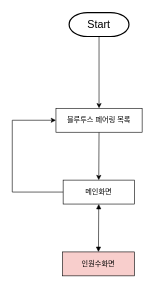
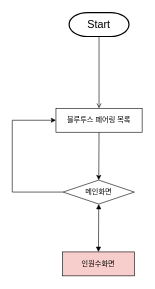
edge "Start" -> "블루투스 페어링 목록": arrowhead classic -> open
node "메인화면": shape rectangle -> diamond
